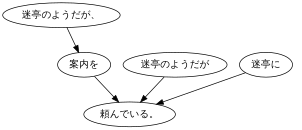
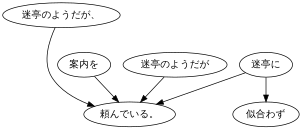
edge "迷亭のようだが、" -> "案内を": now "迷亭のようだが、" -> "頼んでいる。"
node "似合わず": added
